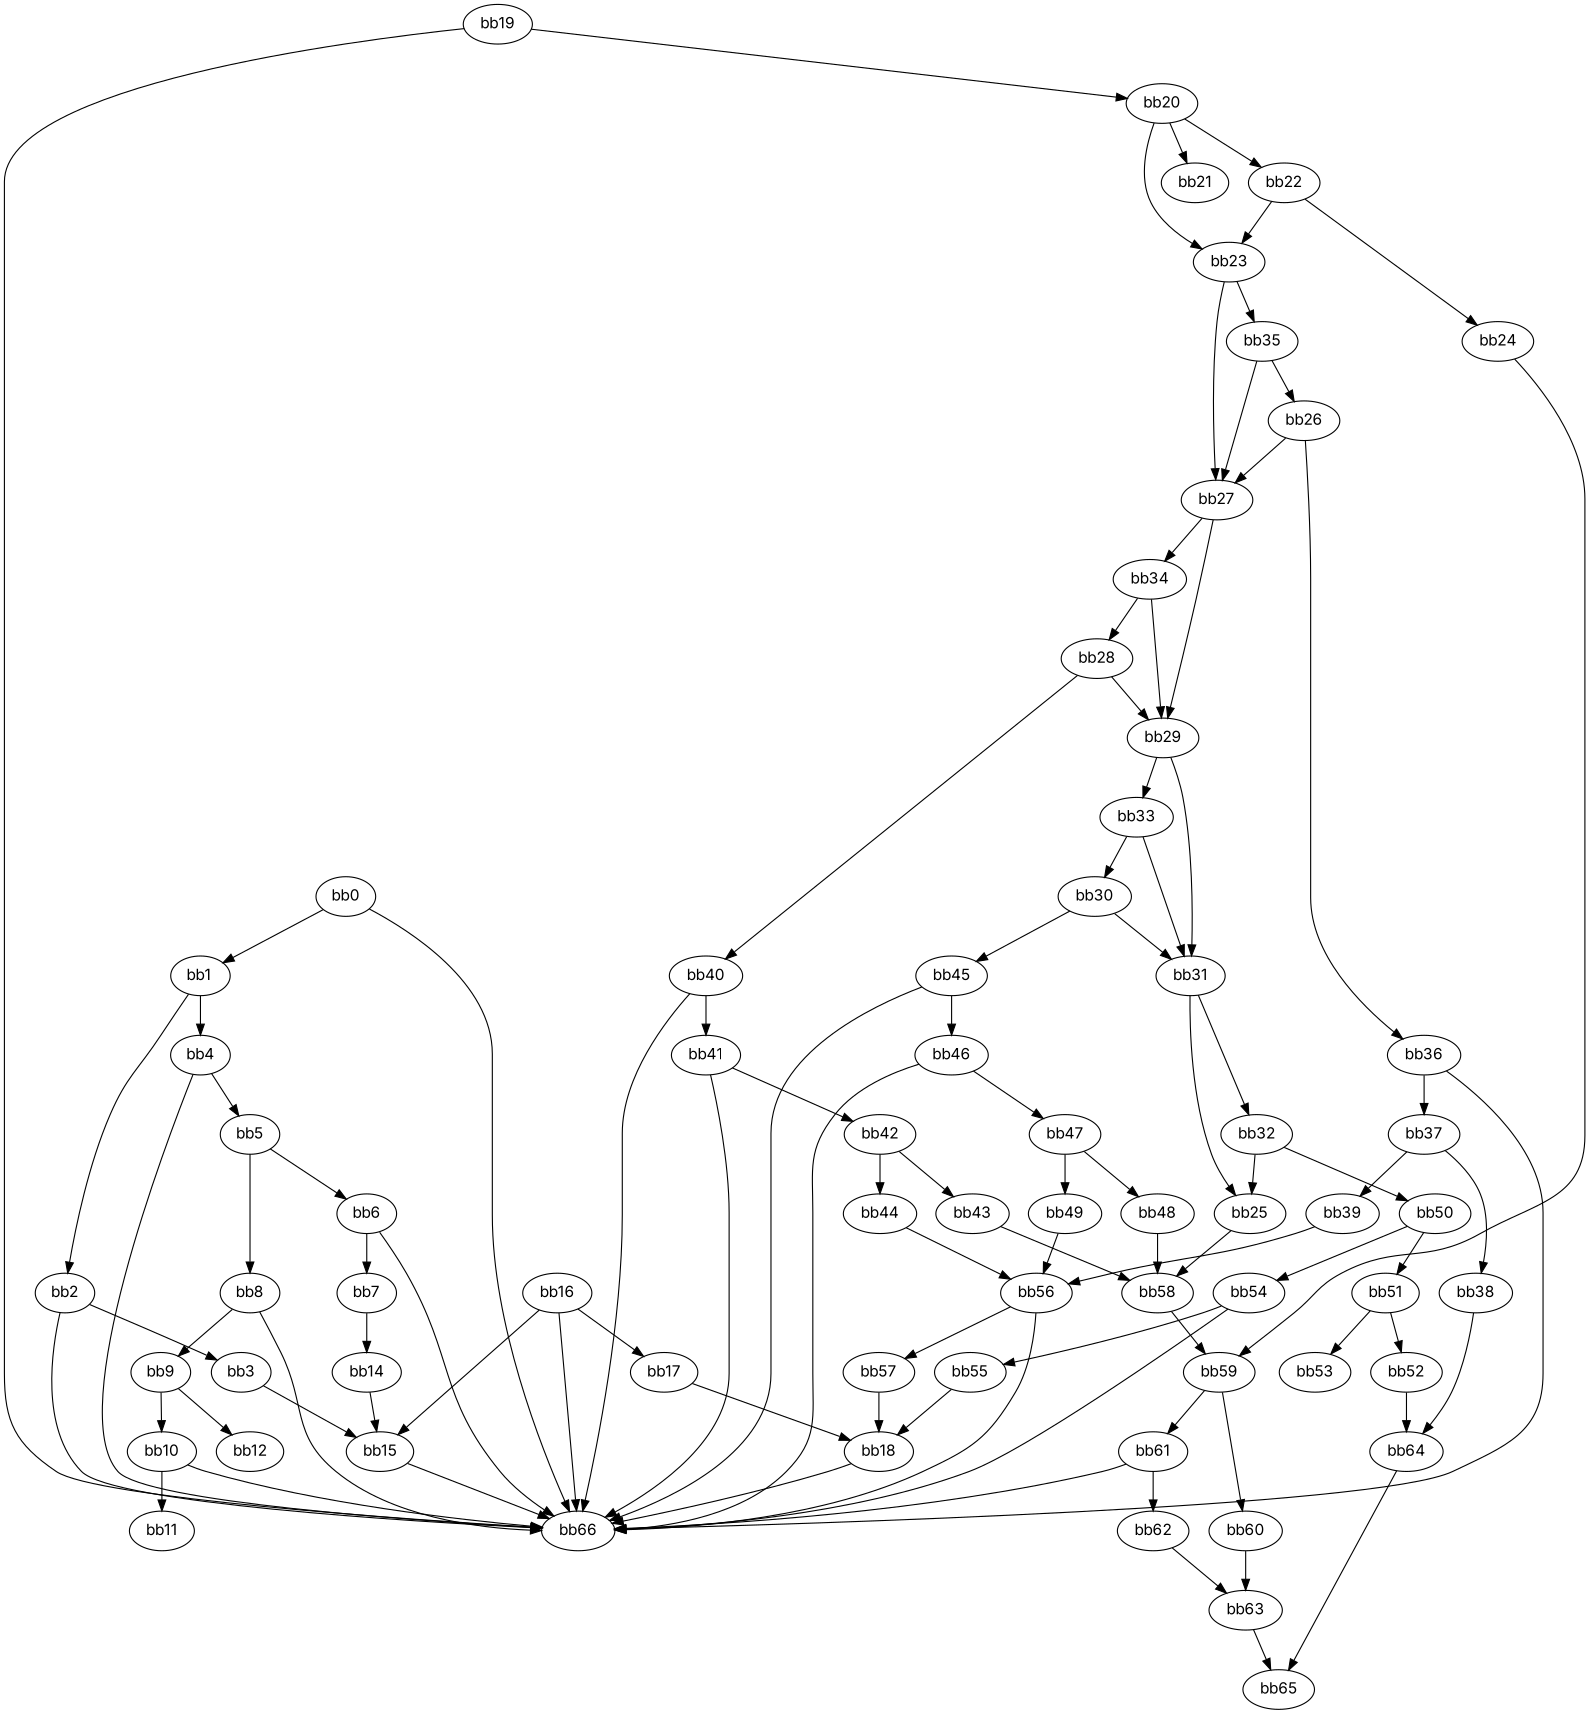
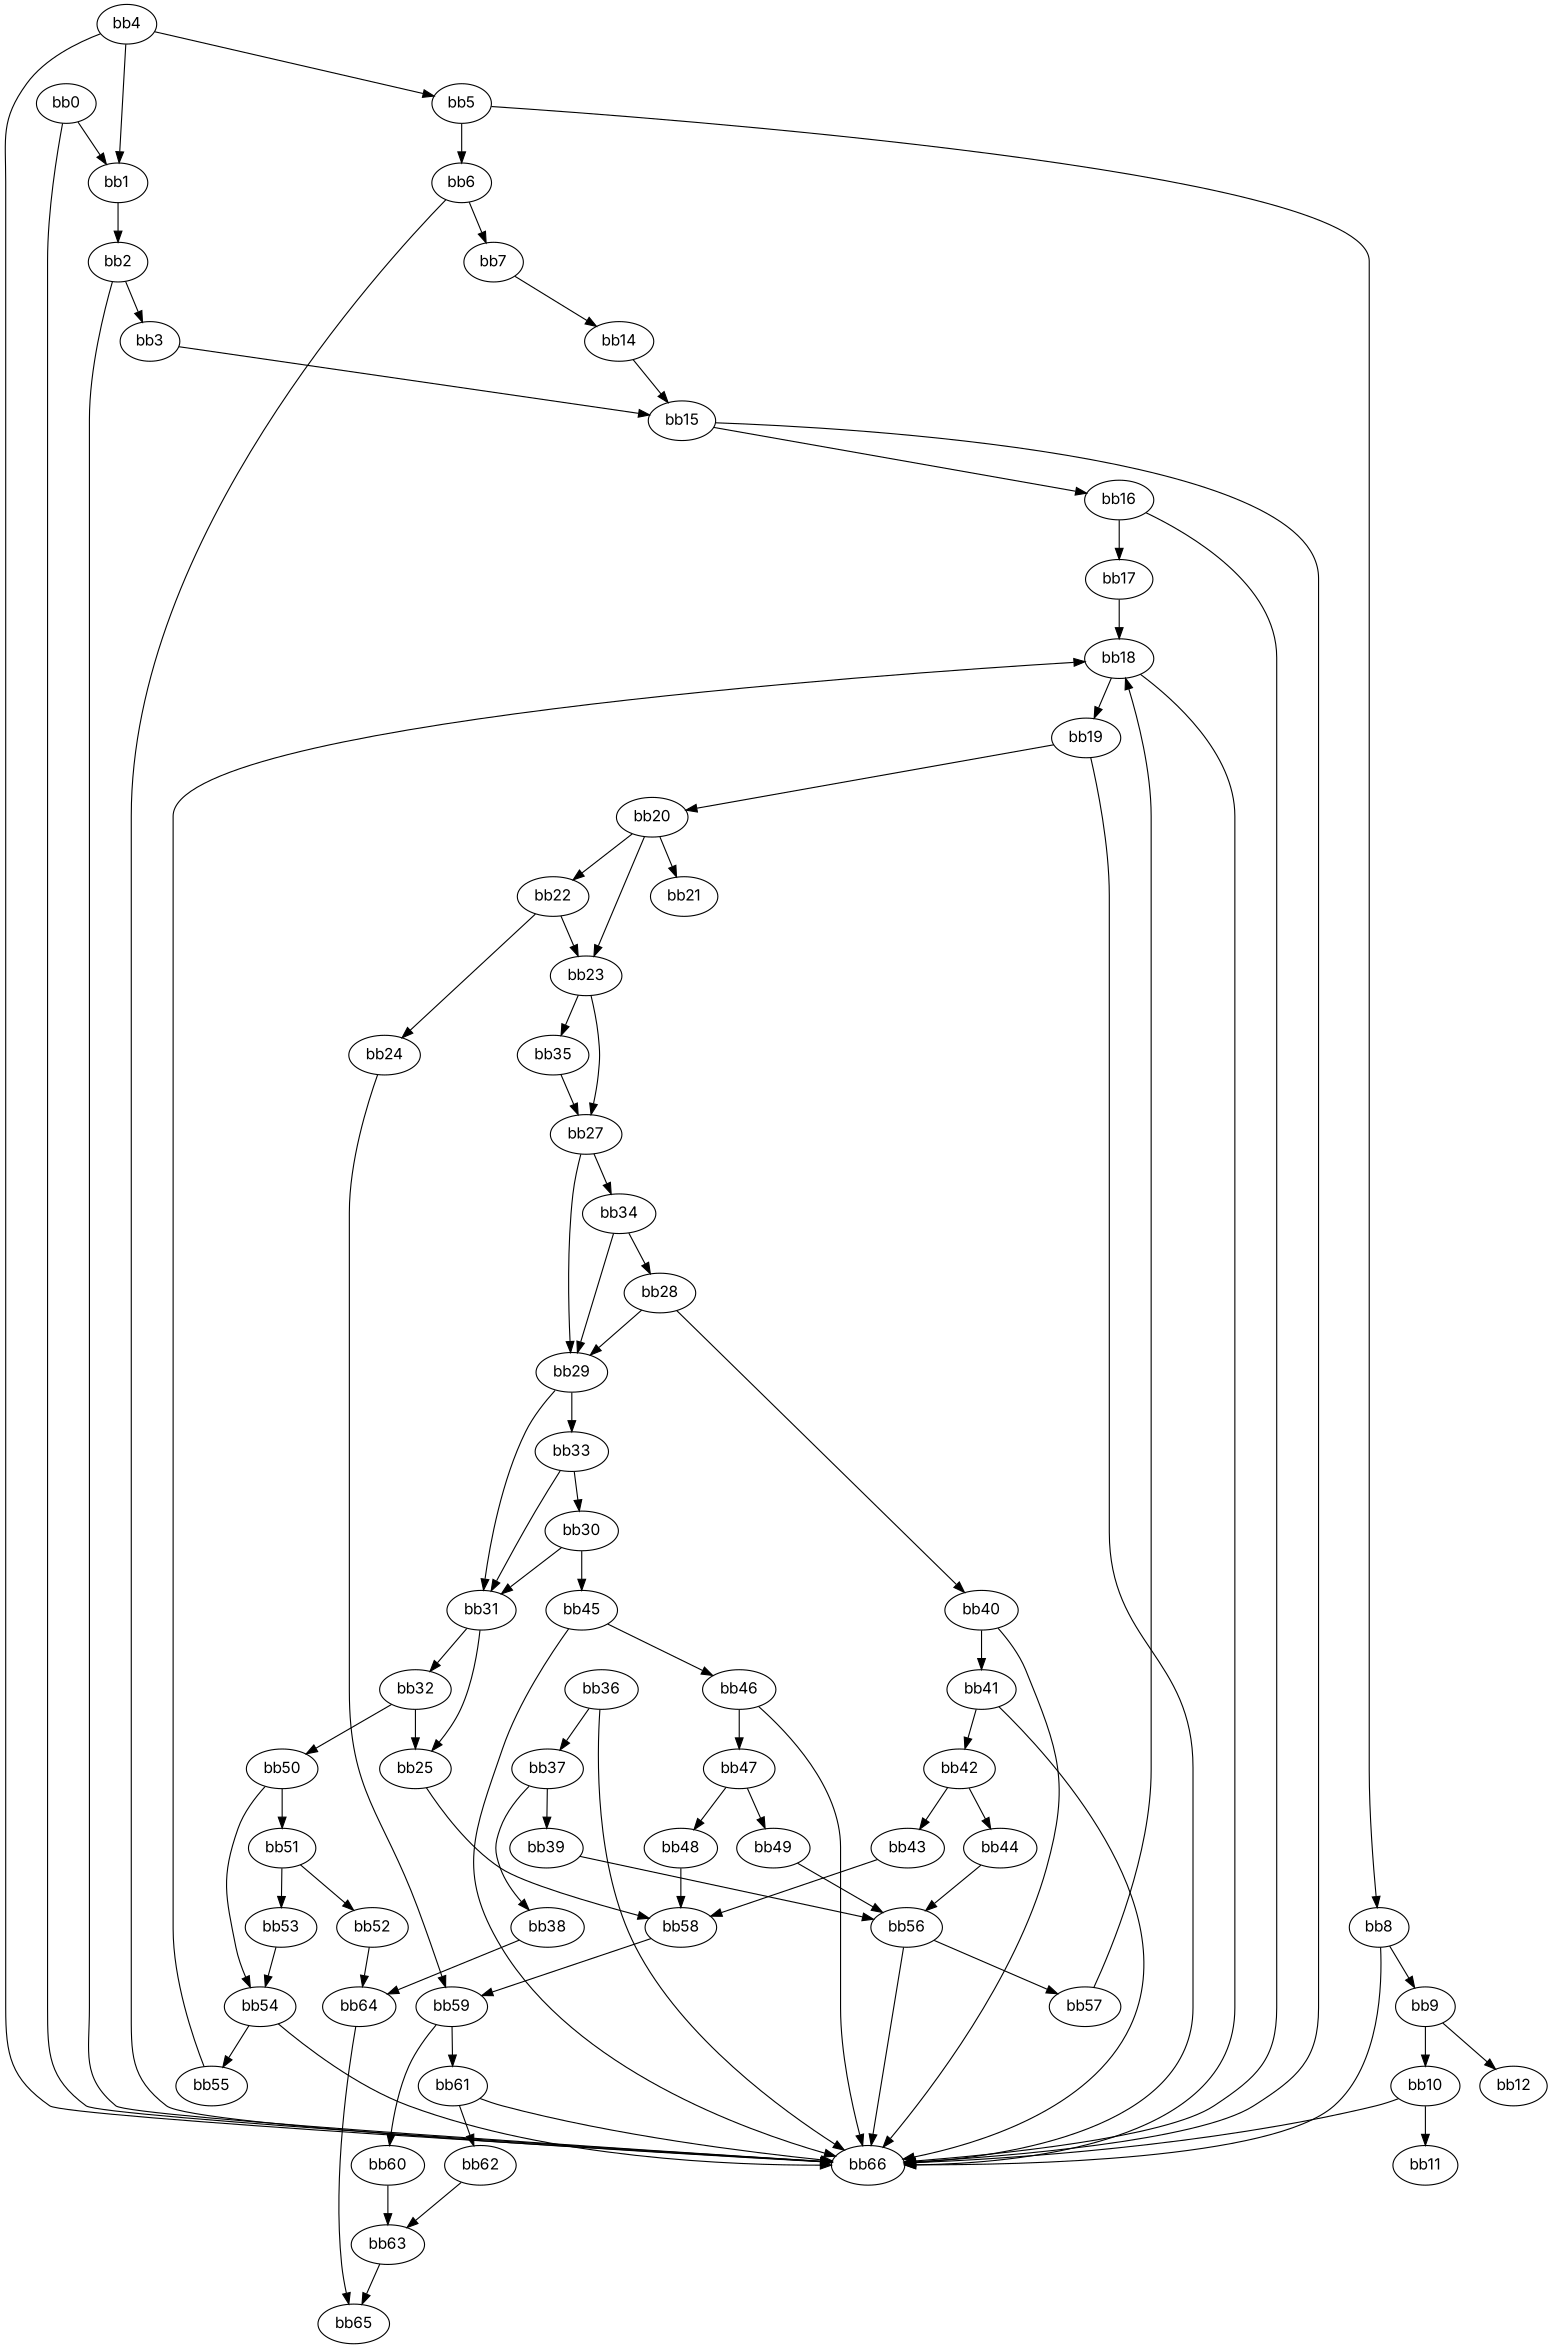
node "bb26": removed
edge "bb18" -> "bb19": added
edge "bb1" -> "bb4": reversed
edge "bb16" -> "bb15": reversed
edge "bb53" -> "bb54": added
